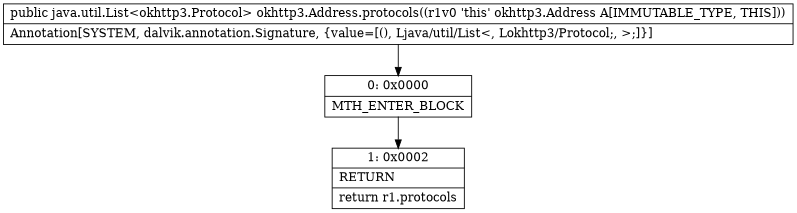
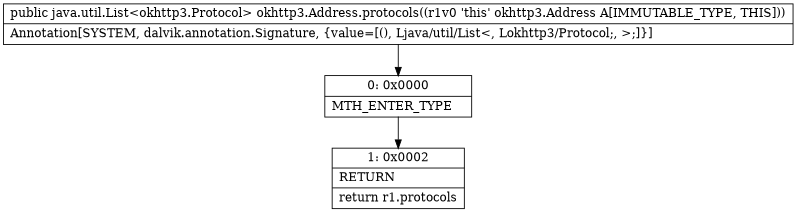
node "0: 0x0000": text "MTH_ENTER_BLOCK" -> "MTH_ENTER_TYPE"
